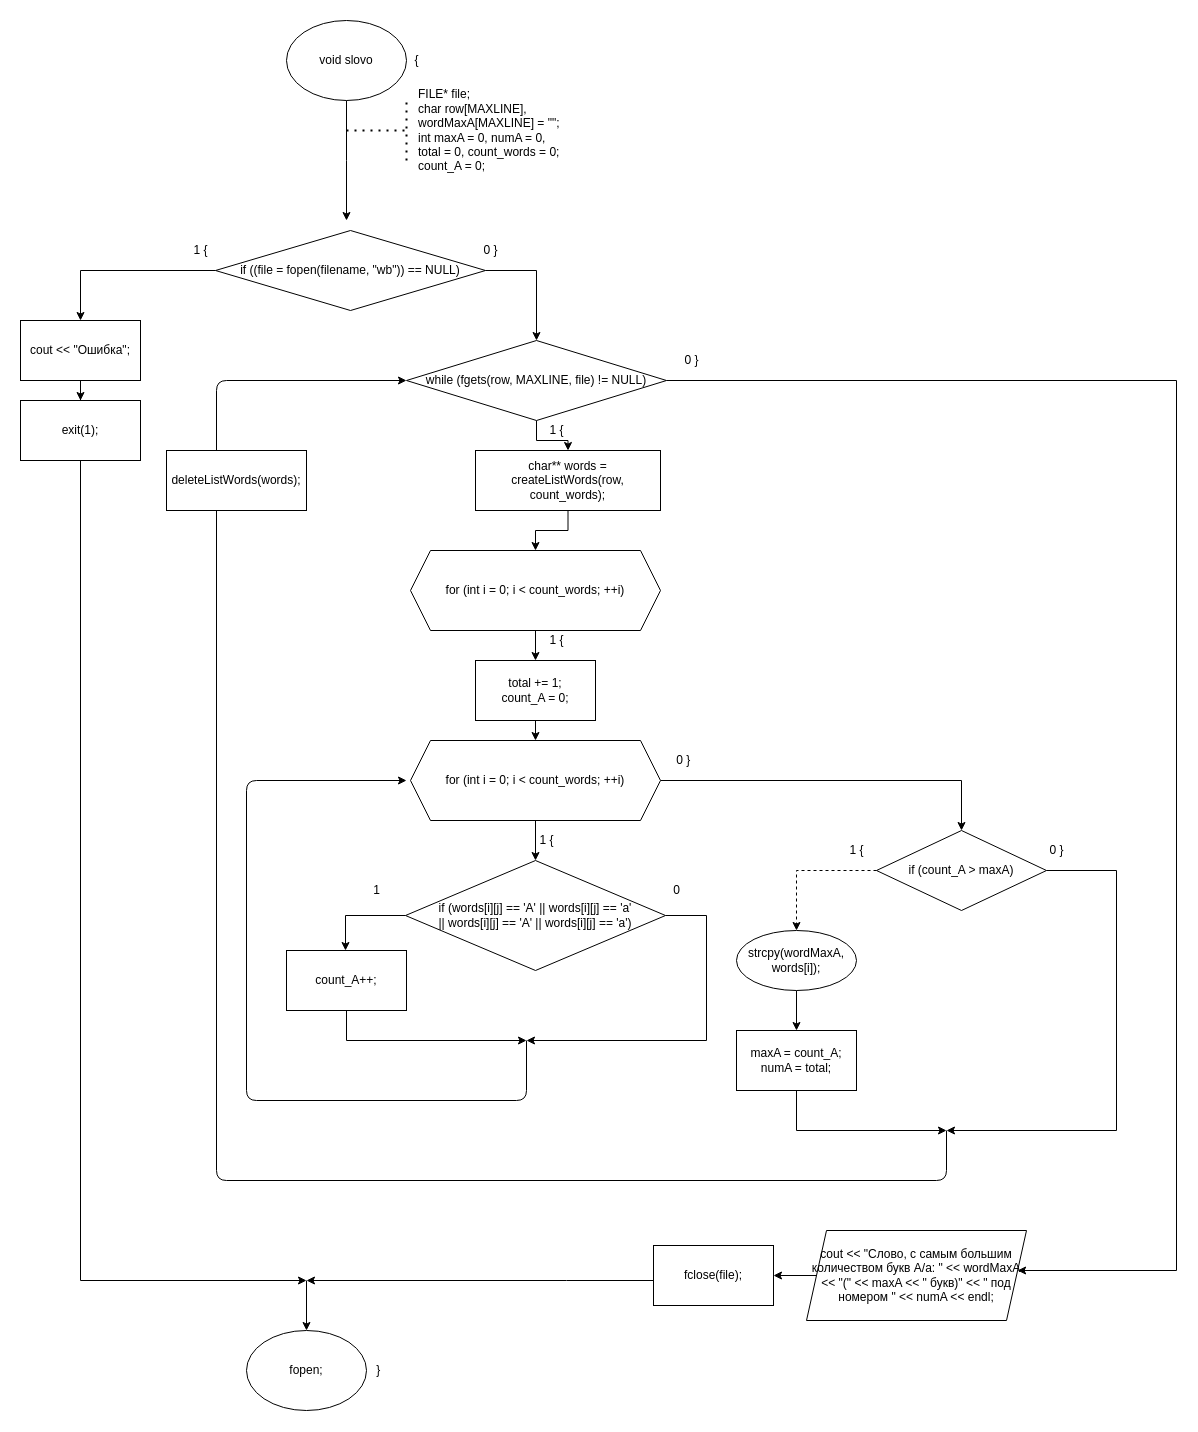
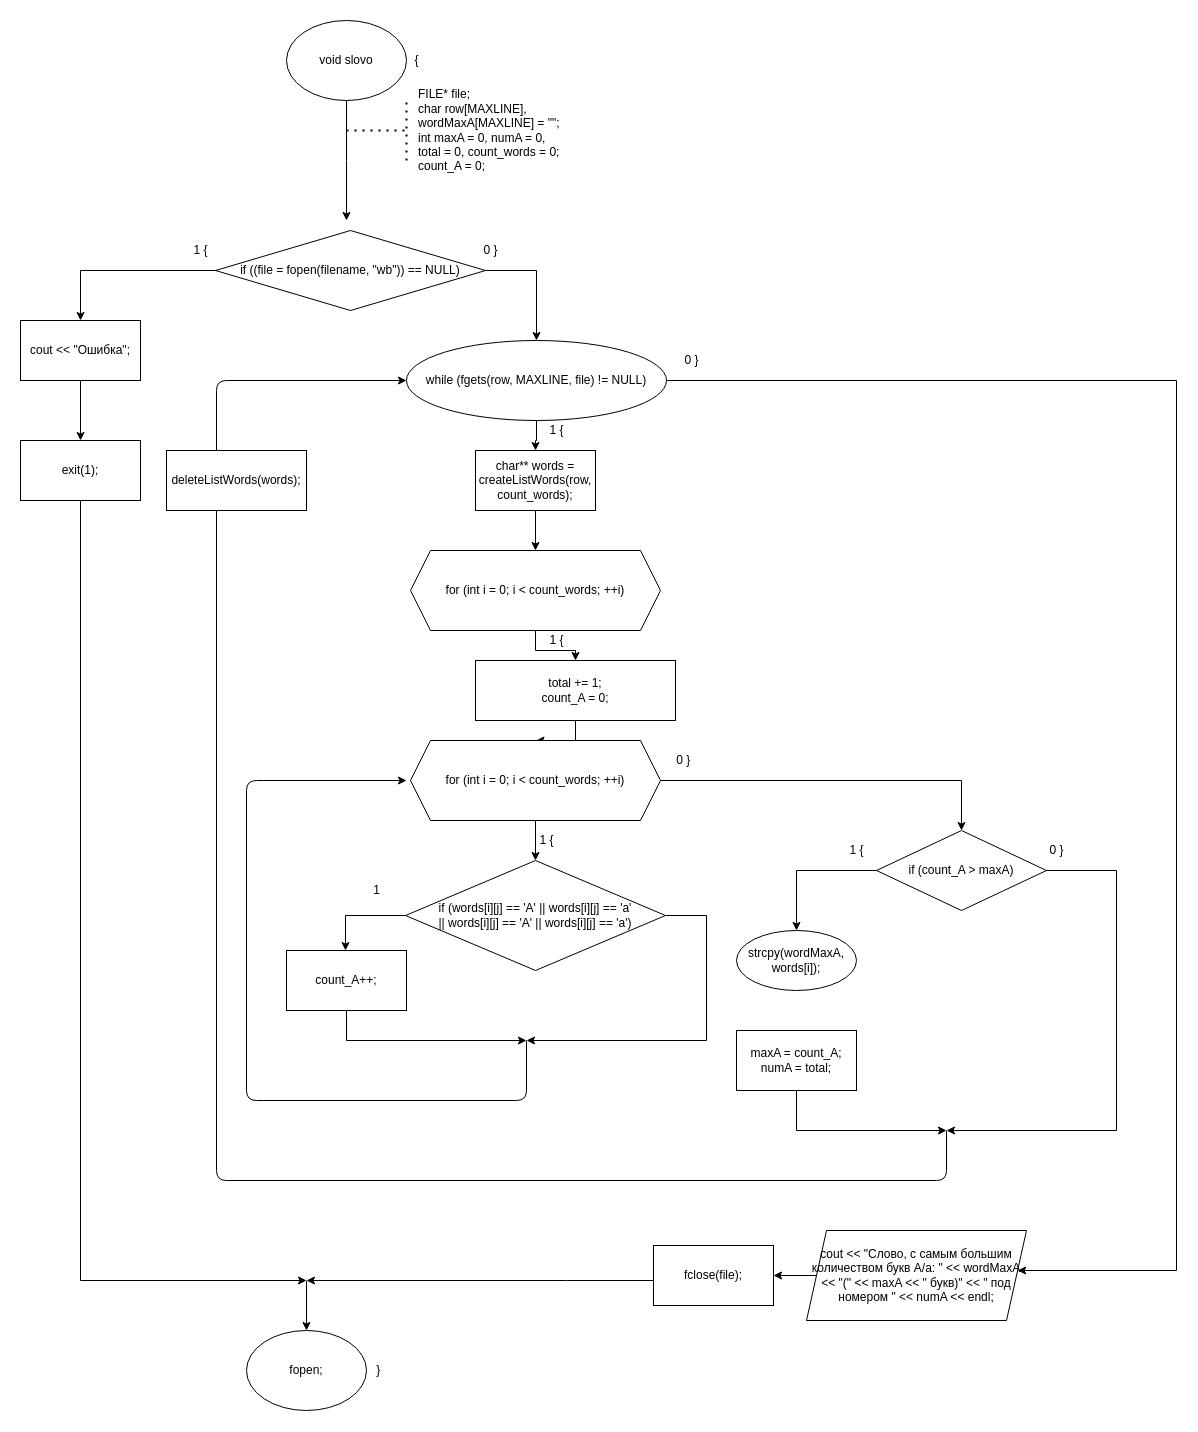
node "while (fgets(row, MAXLINE, file) != NULL)": shape diamond -> ellipse
node "exit(1);": moved (81, 431) -> (81, 471)
node "char** words = createListWords(row, count_words);": size 185x60 -> 120x60
node "total += 1; count_A = 0;": size 120x60 -> 200x60
edge "if (count_A > maxA)" -> "strcpy(wordMaxA, words[i]);": style dashed -> solid
node "0": removed
edge "strcpy(wordMaxA, words[i]);" -> "maxA = count_A; numA = total;": removed
